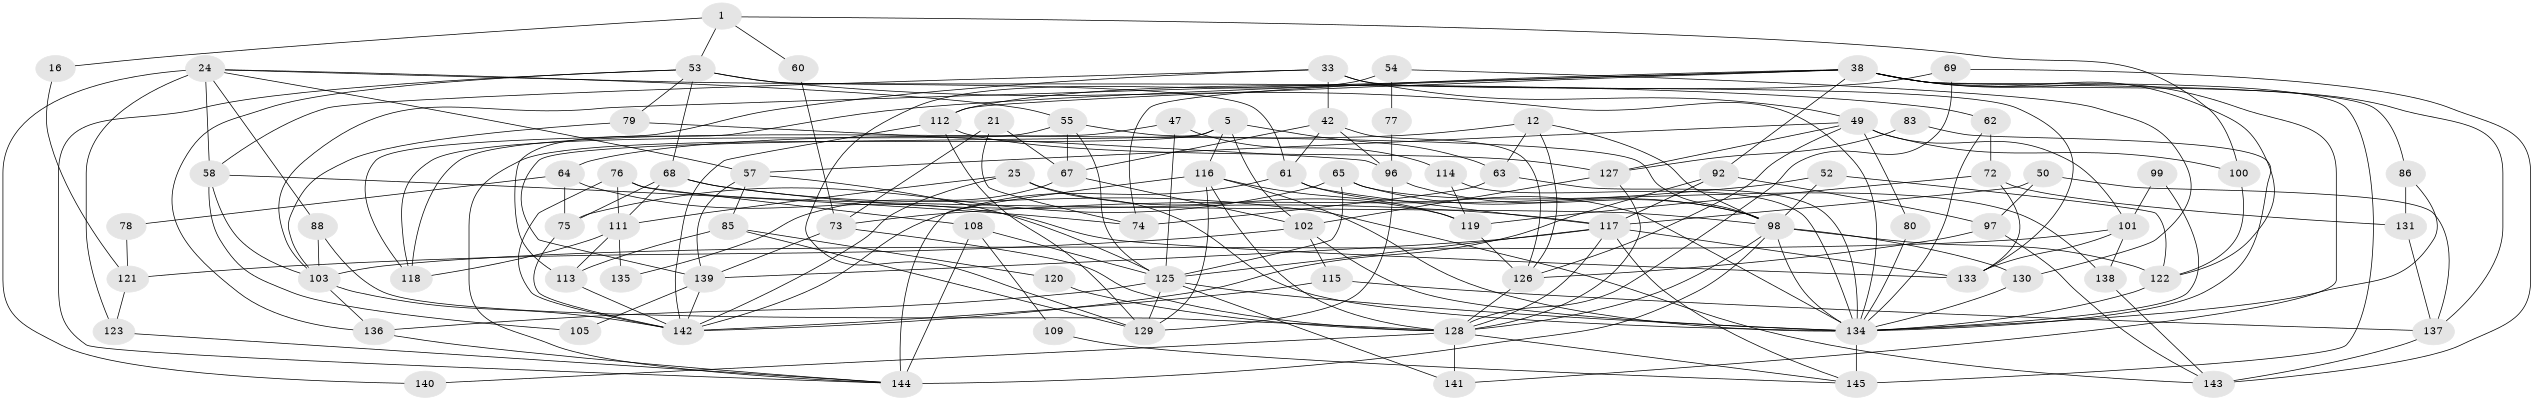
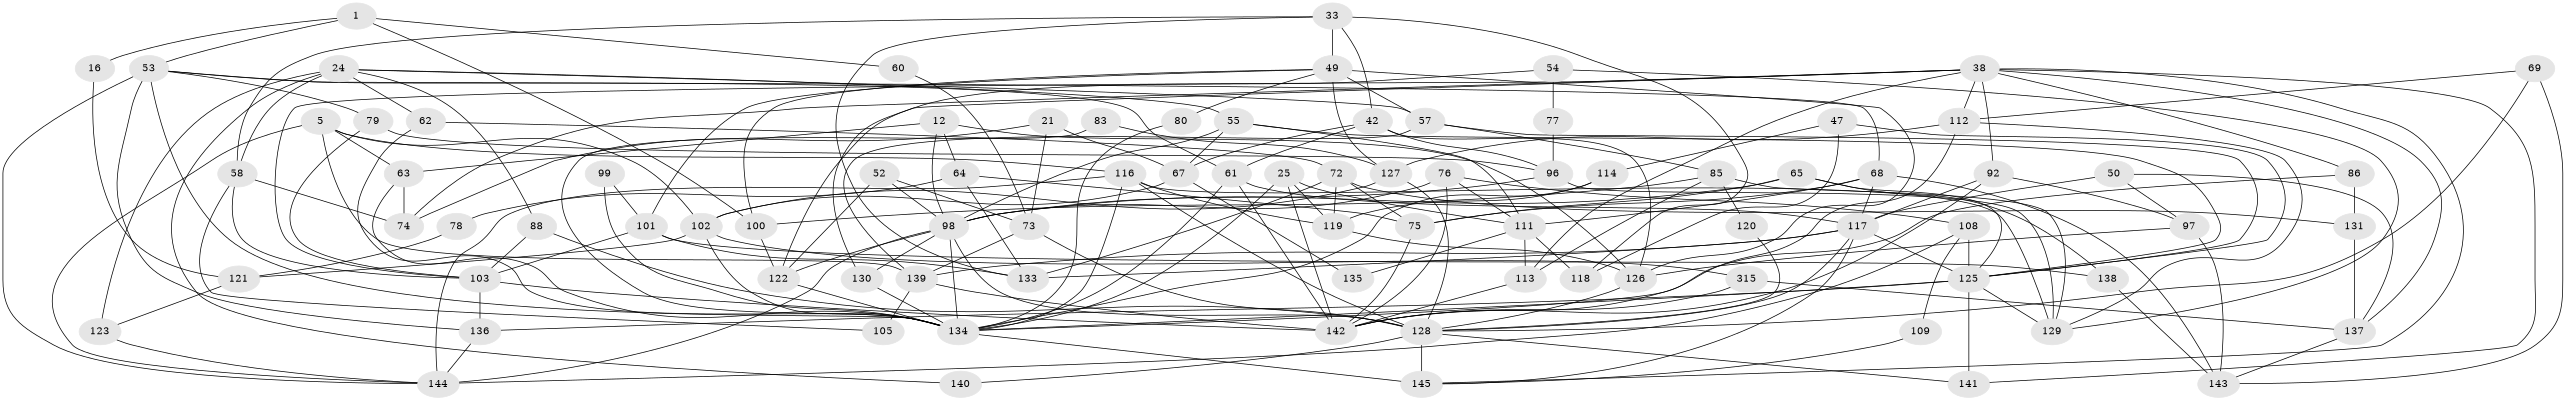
edge "55" -- "118": now "55" -- "111"
edge "72" -- "75": added
edge "85" -- "100": added
node "115": label "115" -> "315"
